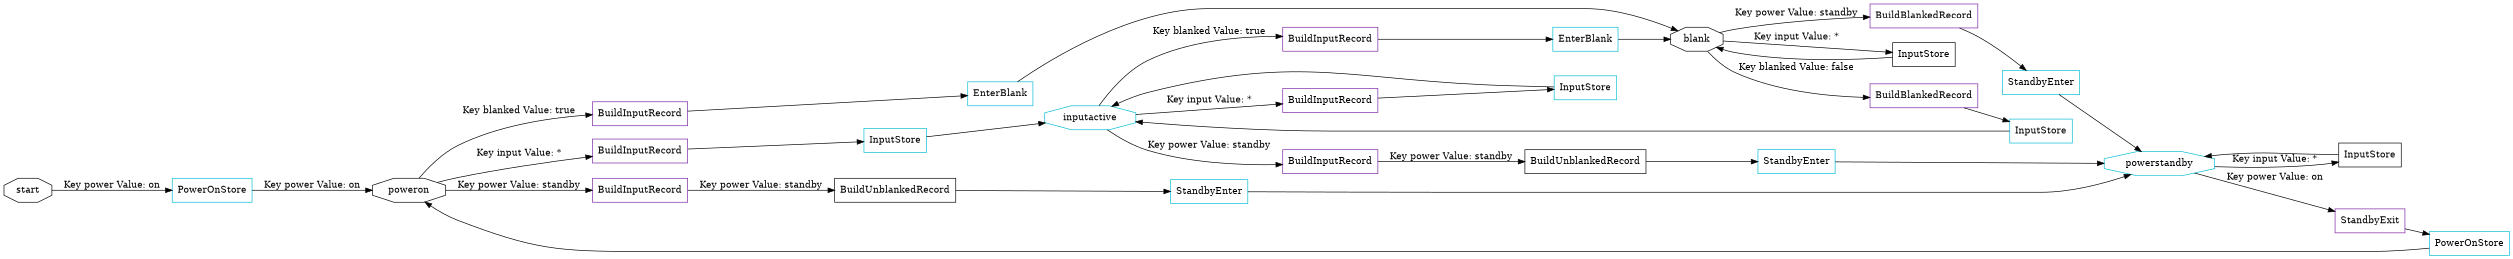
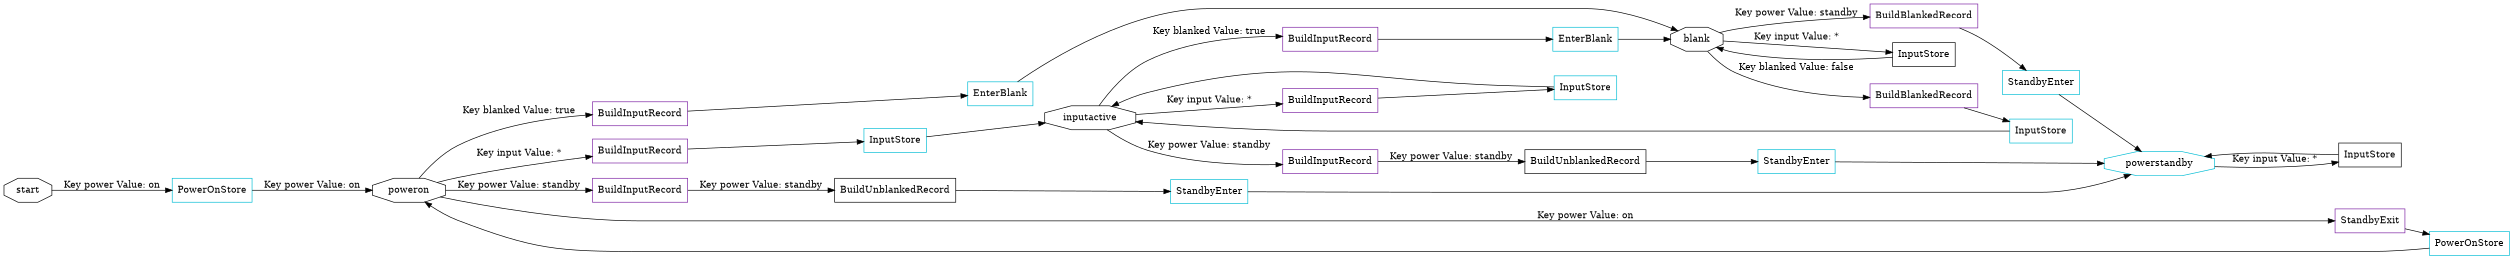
node "inputactive": color #00bcd4 -> black
edge "powerstandby" -> "StandbyExit": now "poweron" -> "StandbyExit"
